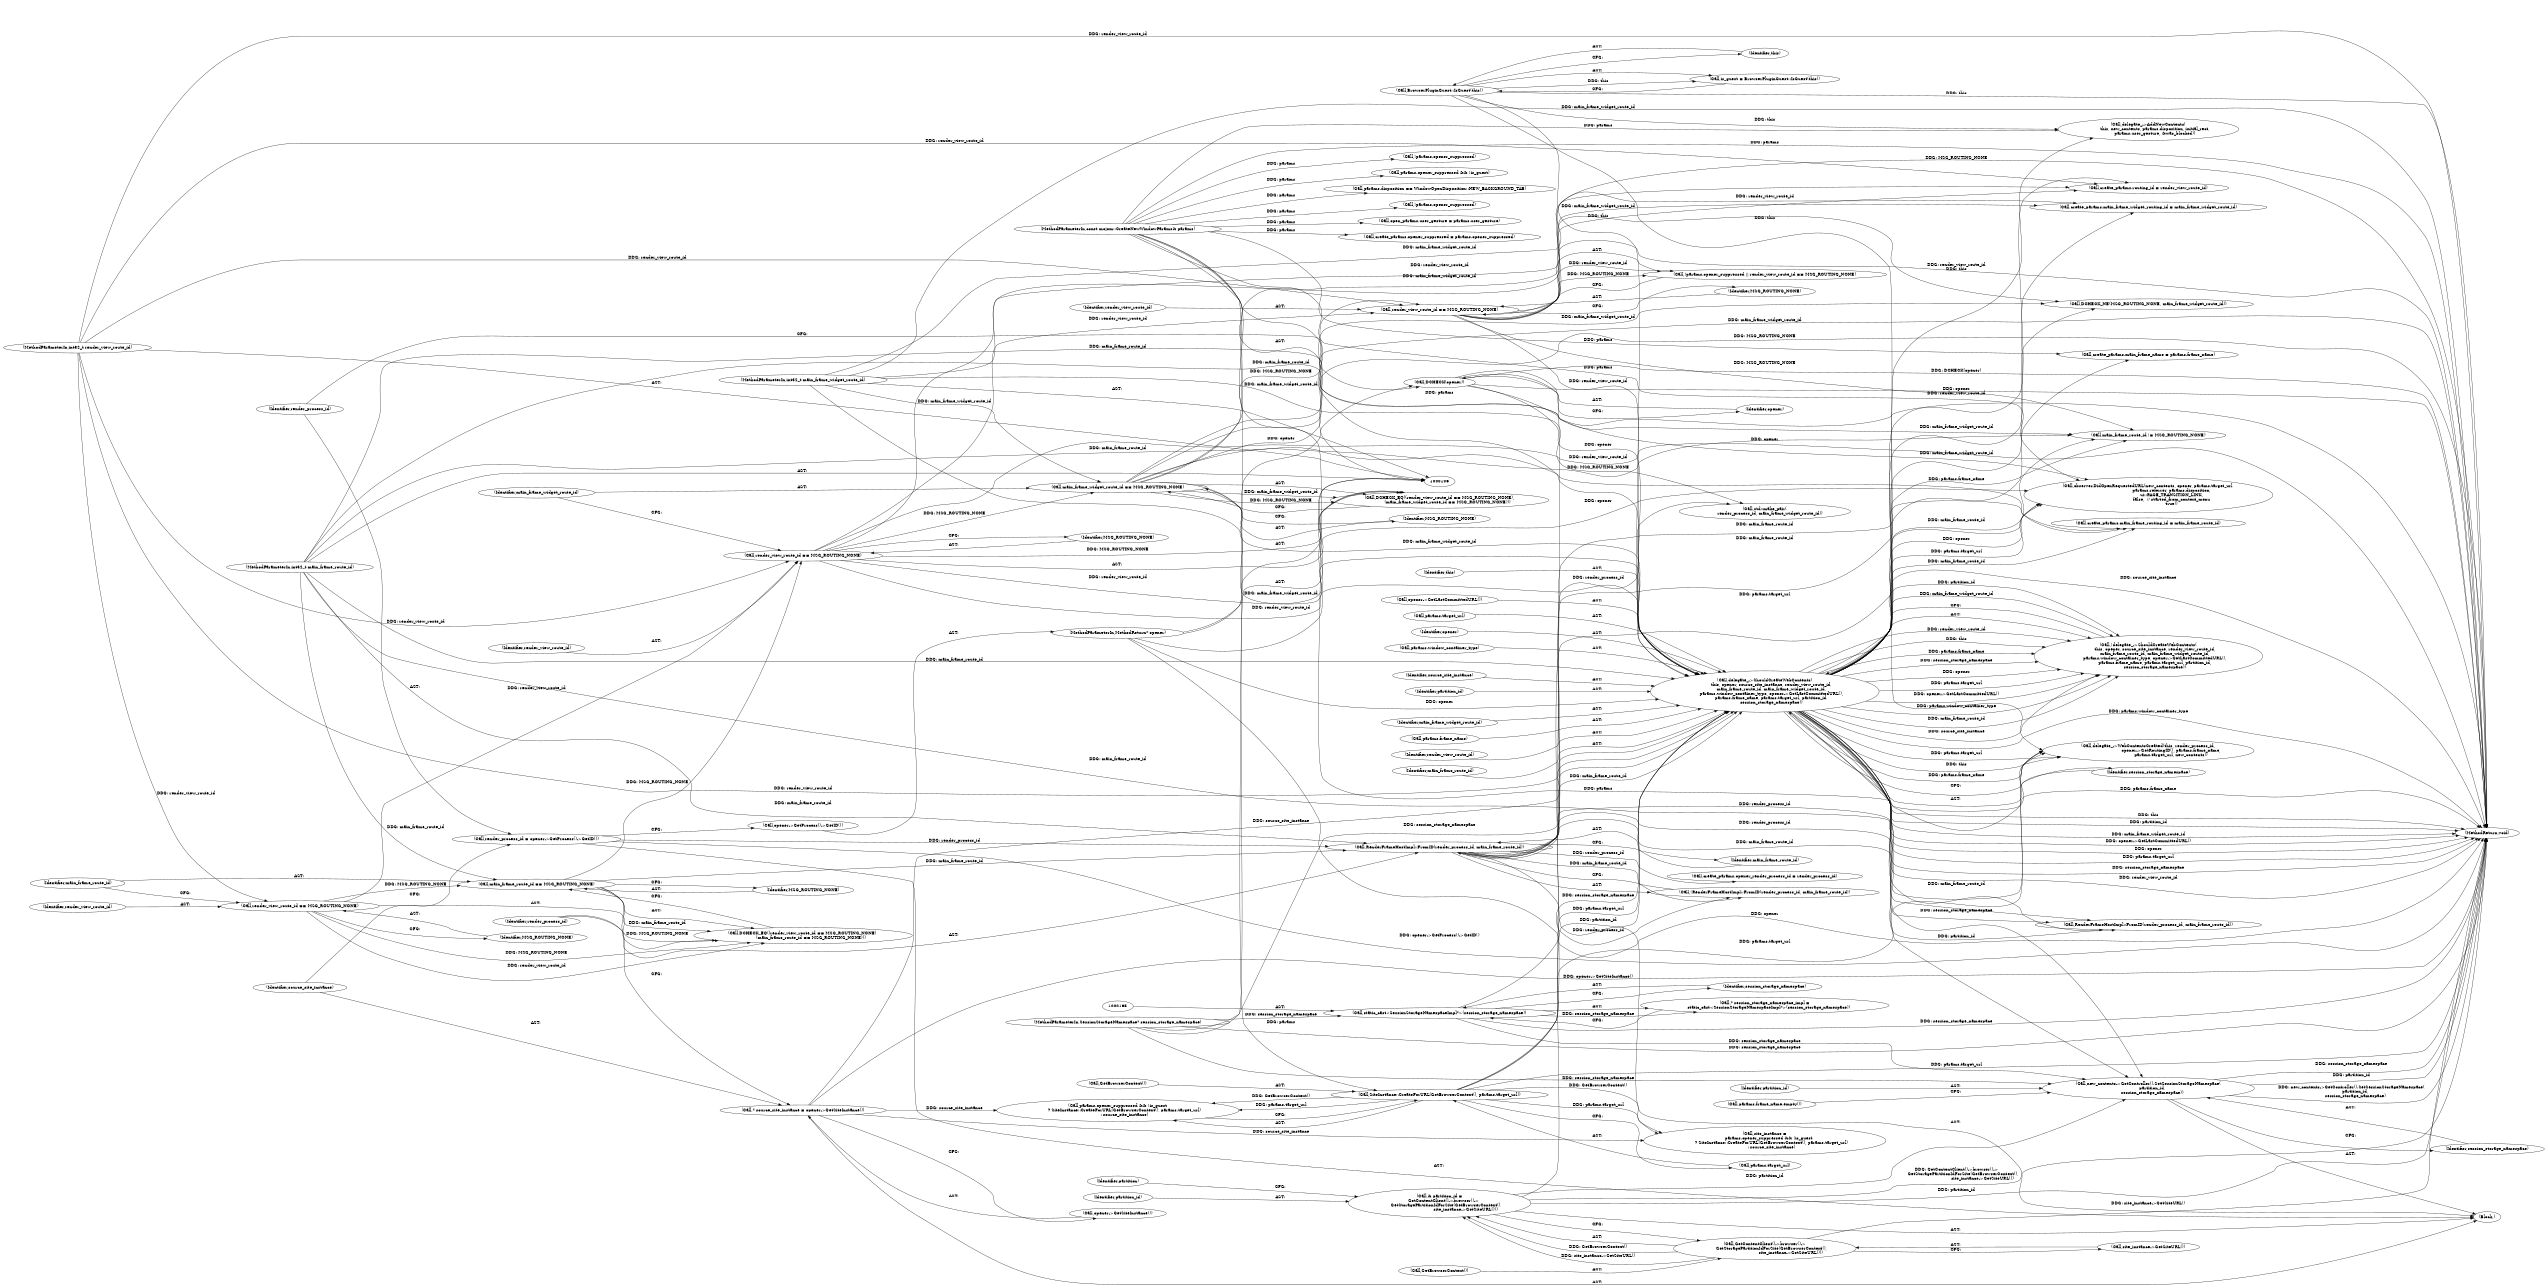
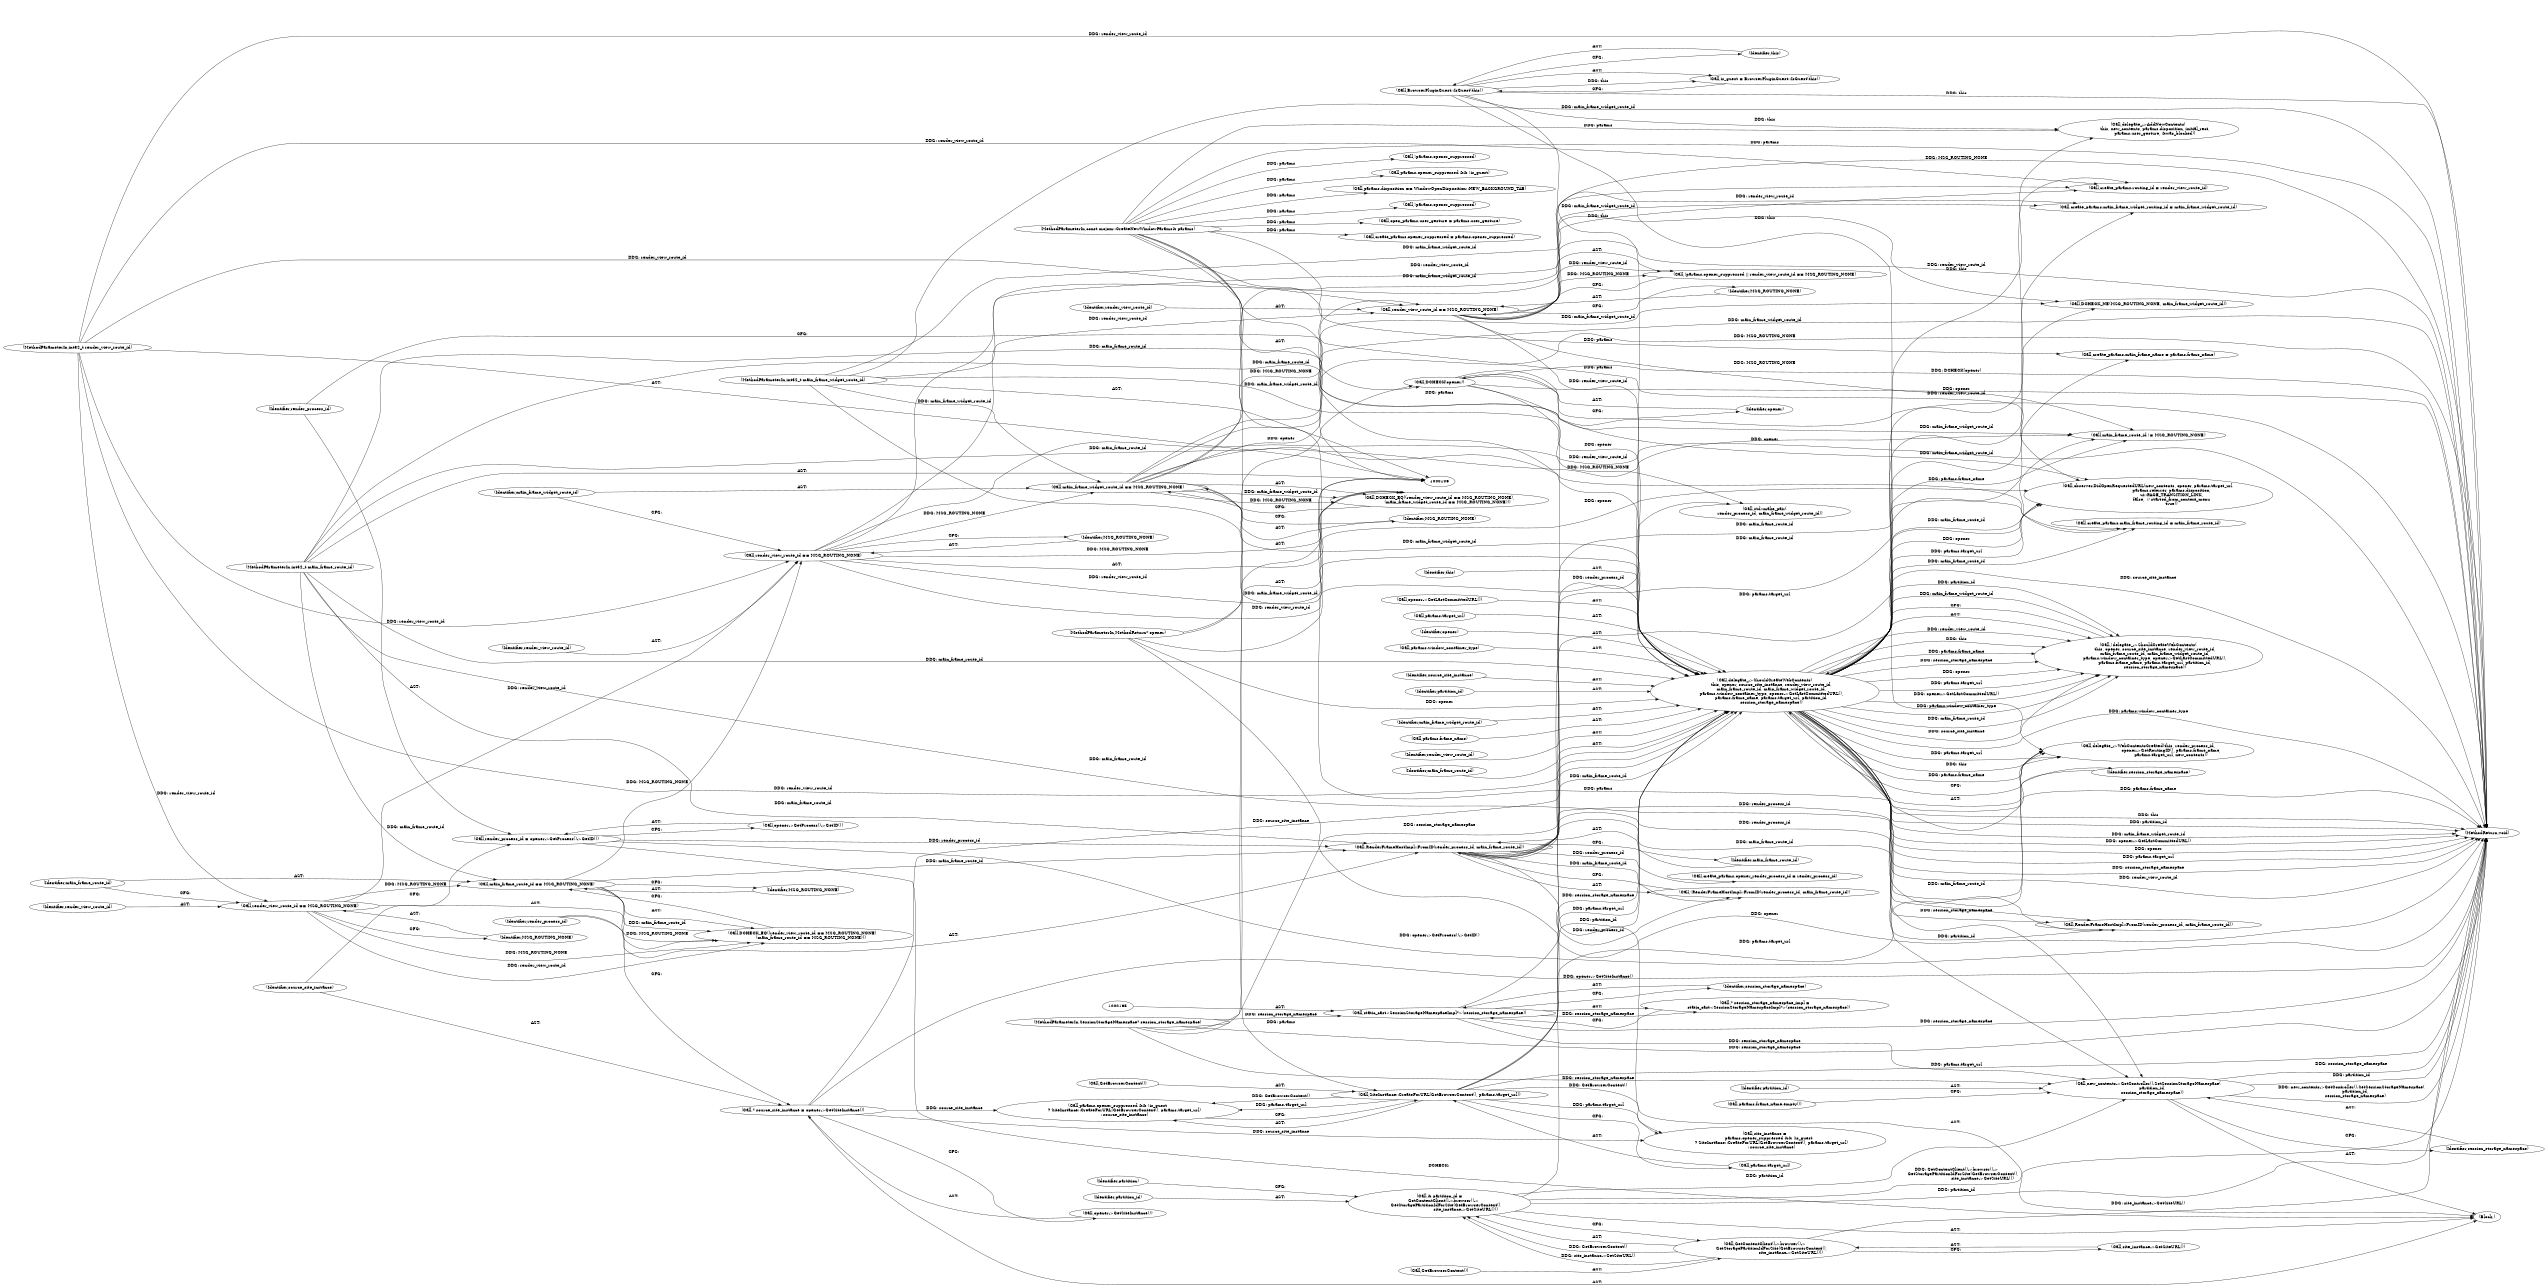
edge "(Call,opener->GetProcess()->GetID())" -> "(MethodParameterIn,MethodReturn* opener)": now "(Call,opener->GetProcess()->GetID())" -> "(Call,render_process_id = opener->GetProcess()->GetID())"
edge "(Call,render_process_id = opener->GetProcess()->GetID())" -> "(Block,)": label "AST: " -> "DCHECK: "
